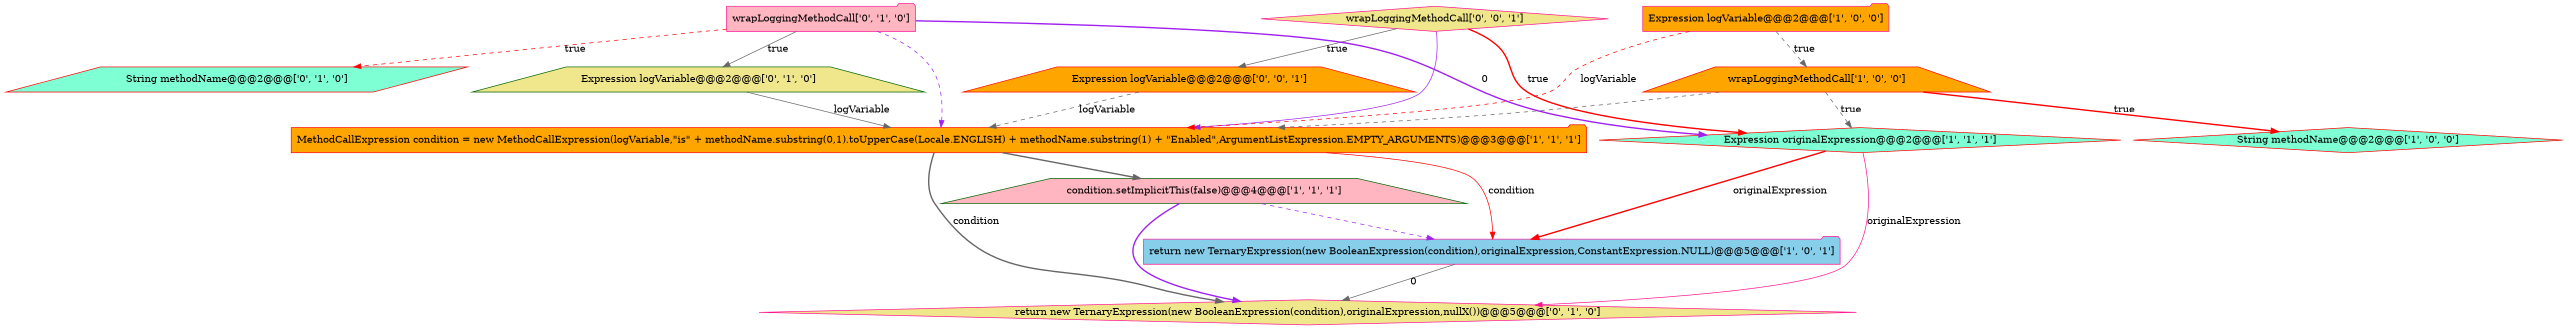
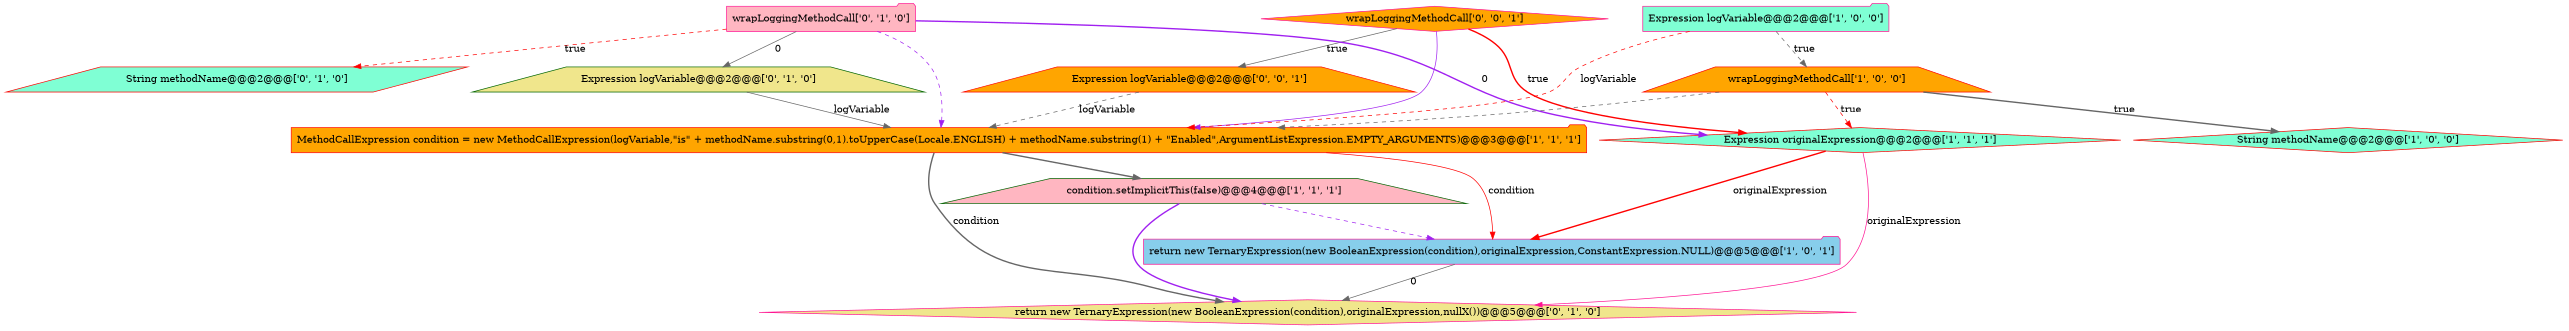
node "wrapLoggingMethodCall['0', '0', '1']": fillcolor khaki -> orange
node "Expression logVariable@@@2@@@['1', '0', '0']": fillcolor orange -> aquamarine
edge "wrapLoggingMethodCall['0', '1', '0']" -> "Expression logVariable@@@2@@@['0', '1', '0']": label "true" -> "0"
edge "wrapLoggingMethodCall['1', '0', '0']" -> "Expression originalExpression@@@2@@@['1', '1', '1']": color gray40 -> red
edge "wrapLoggingMethodCall['1', '0', '0']" -> "String methodName@@@2@@@['1', '0', '0']": color red -> gray40
